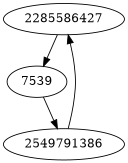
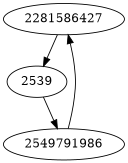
node "2285586427": label "2285586427" -> "2281586427"
node "7539": label "7539" -> "2539"
node "2549791386": label "2549791386" -> "2549791986"
